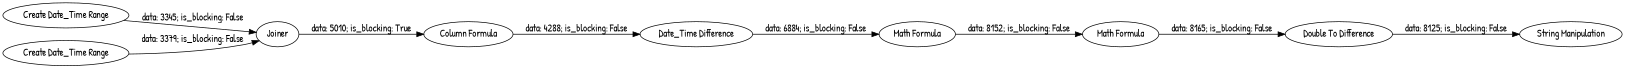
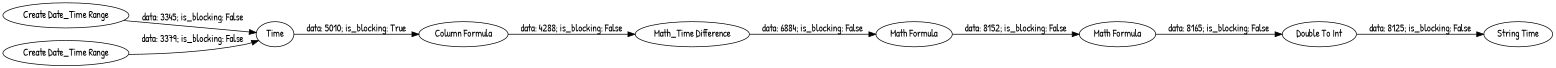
node "Joiner": label "Joiner" -> "Time"
node "Date_Time Difference": label "Date_Time Difference" -> "Math_Time Difference"
node "Double To Difference": label "Double To Difference" -> "Double To Int"
node "String Manipulation": label "String Manipulation" -> "String Time"
